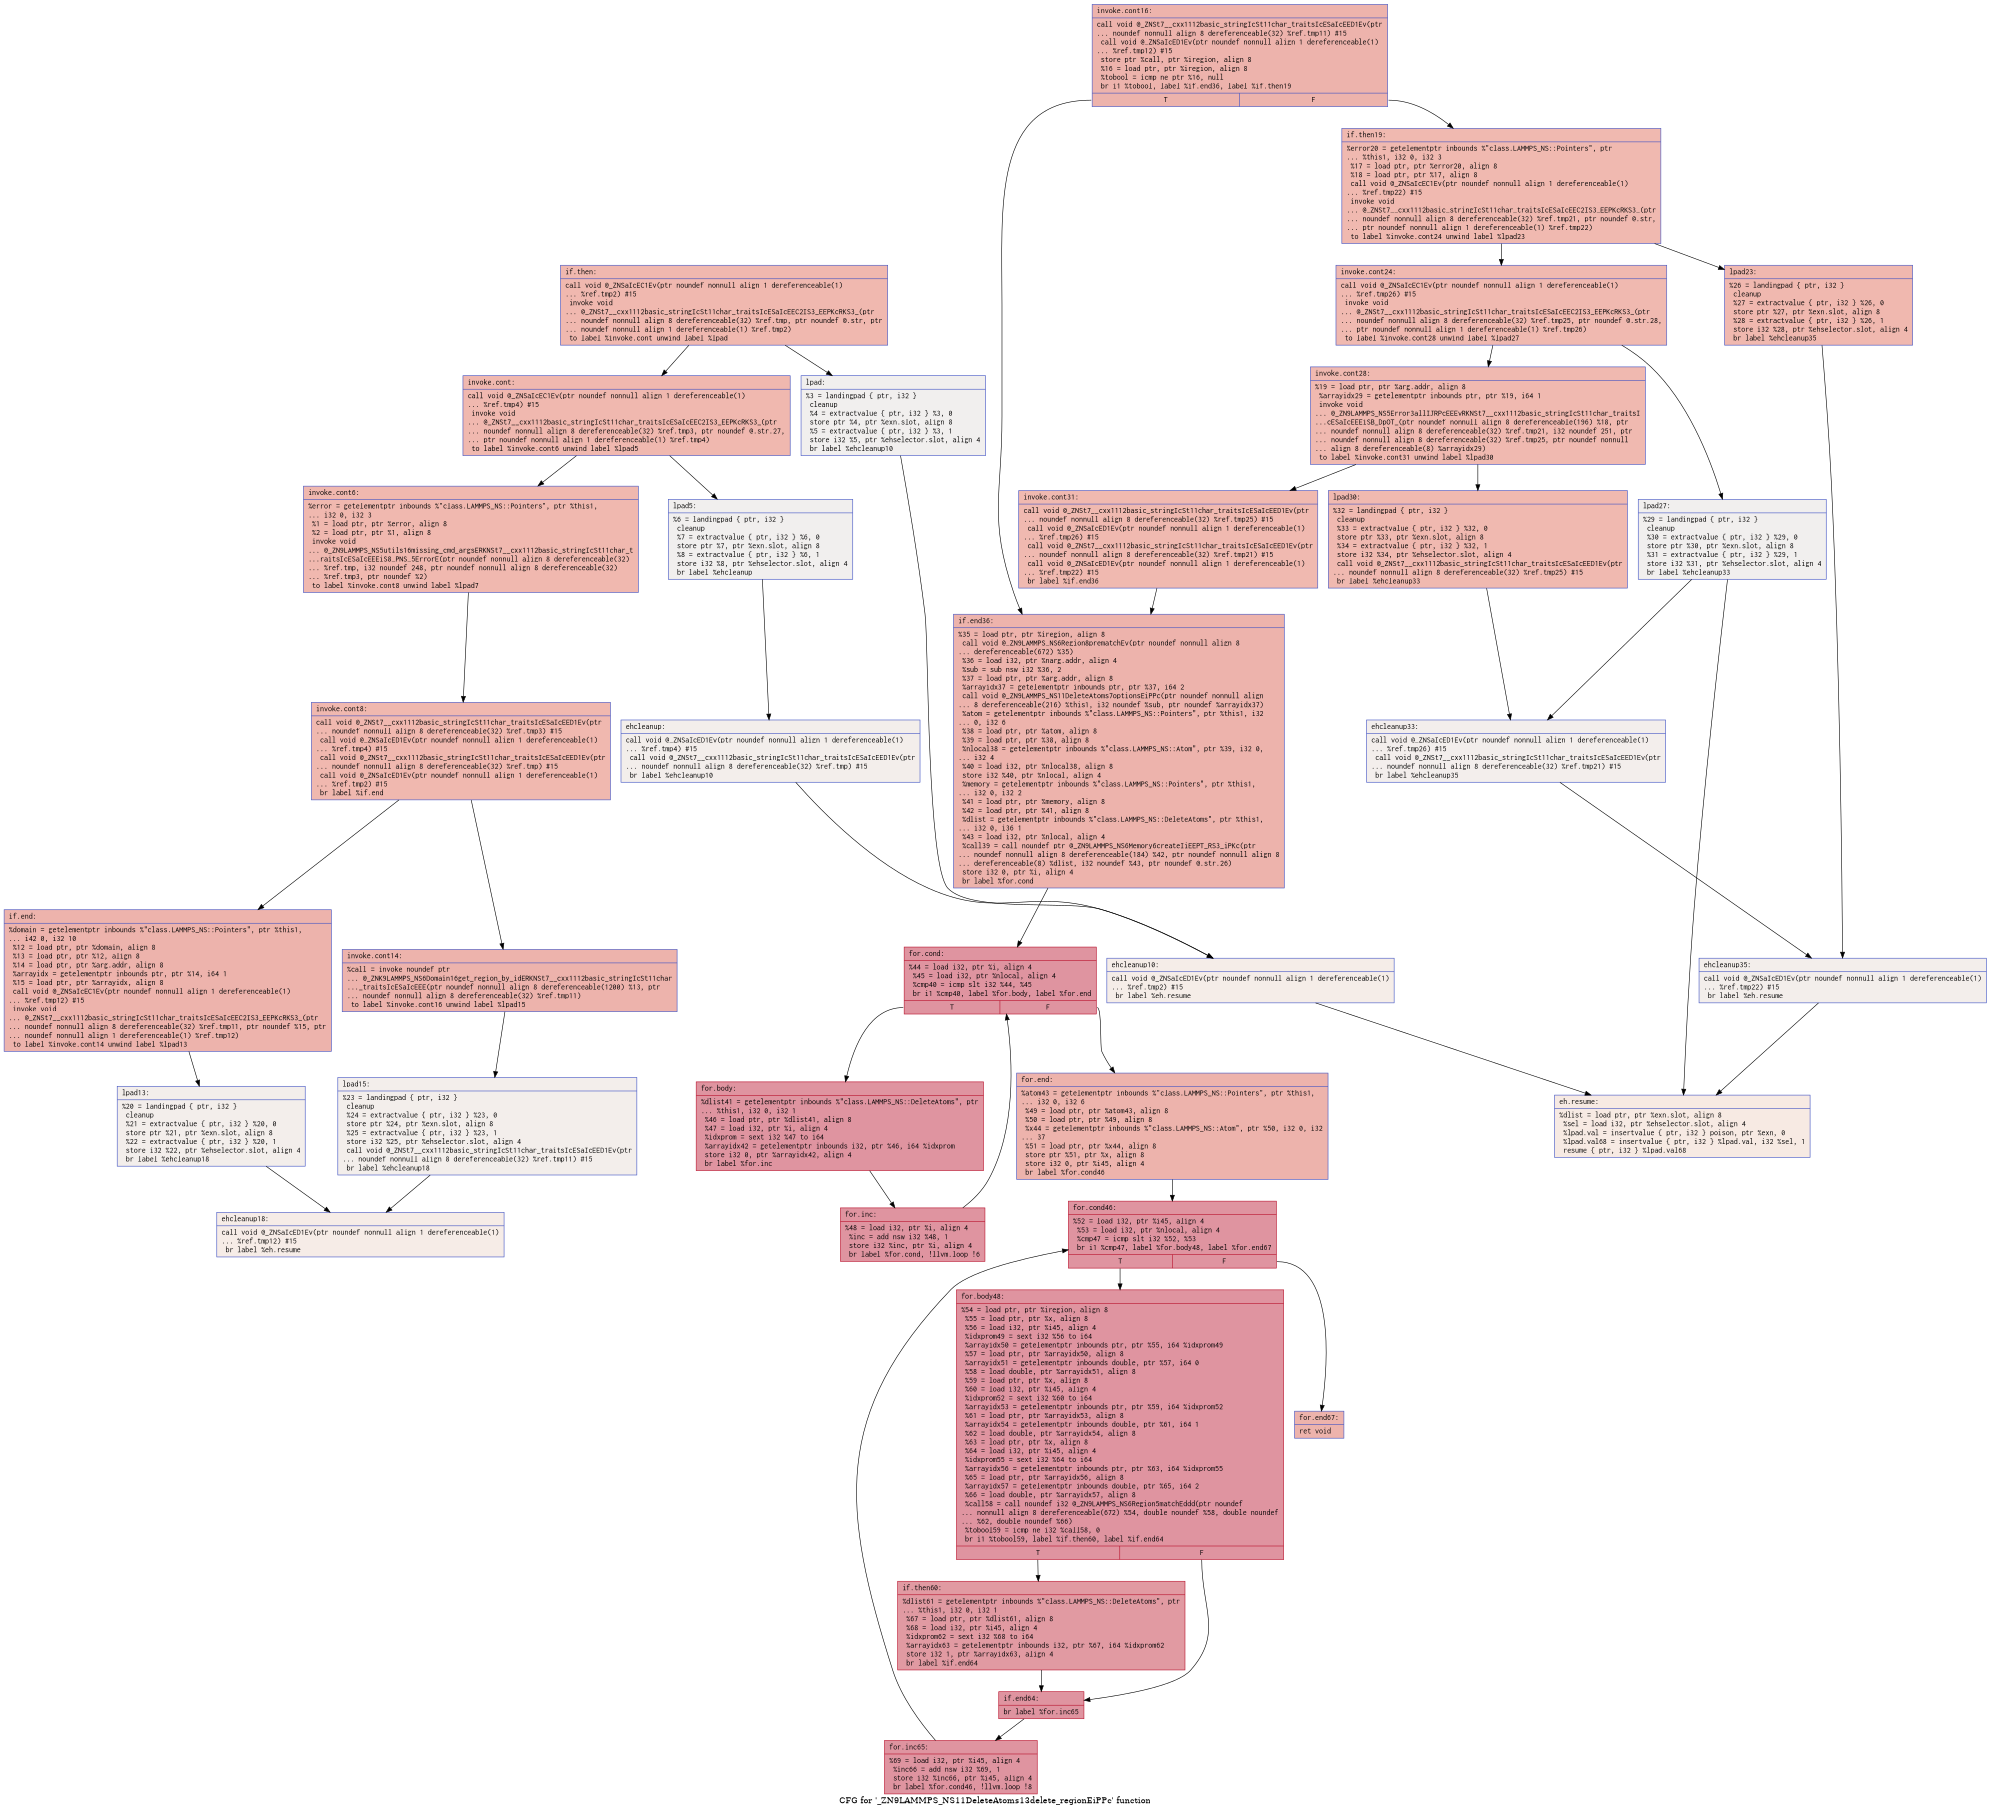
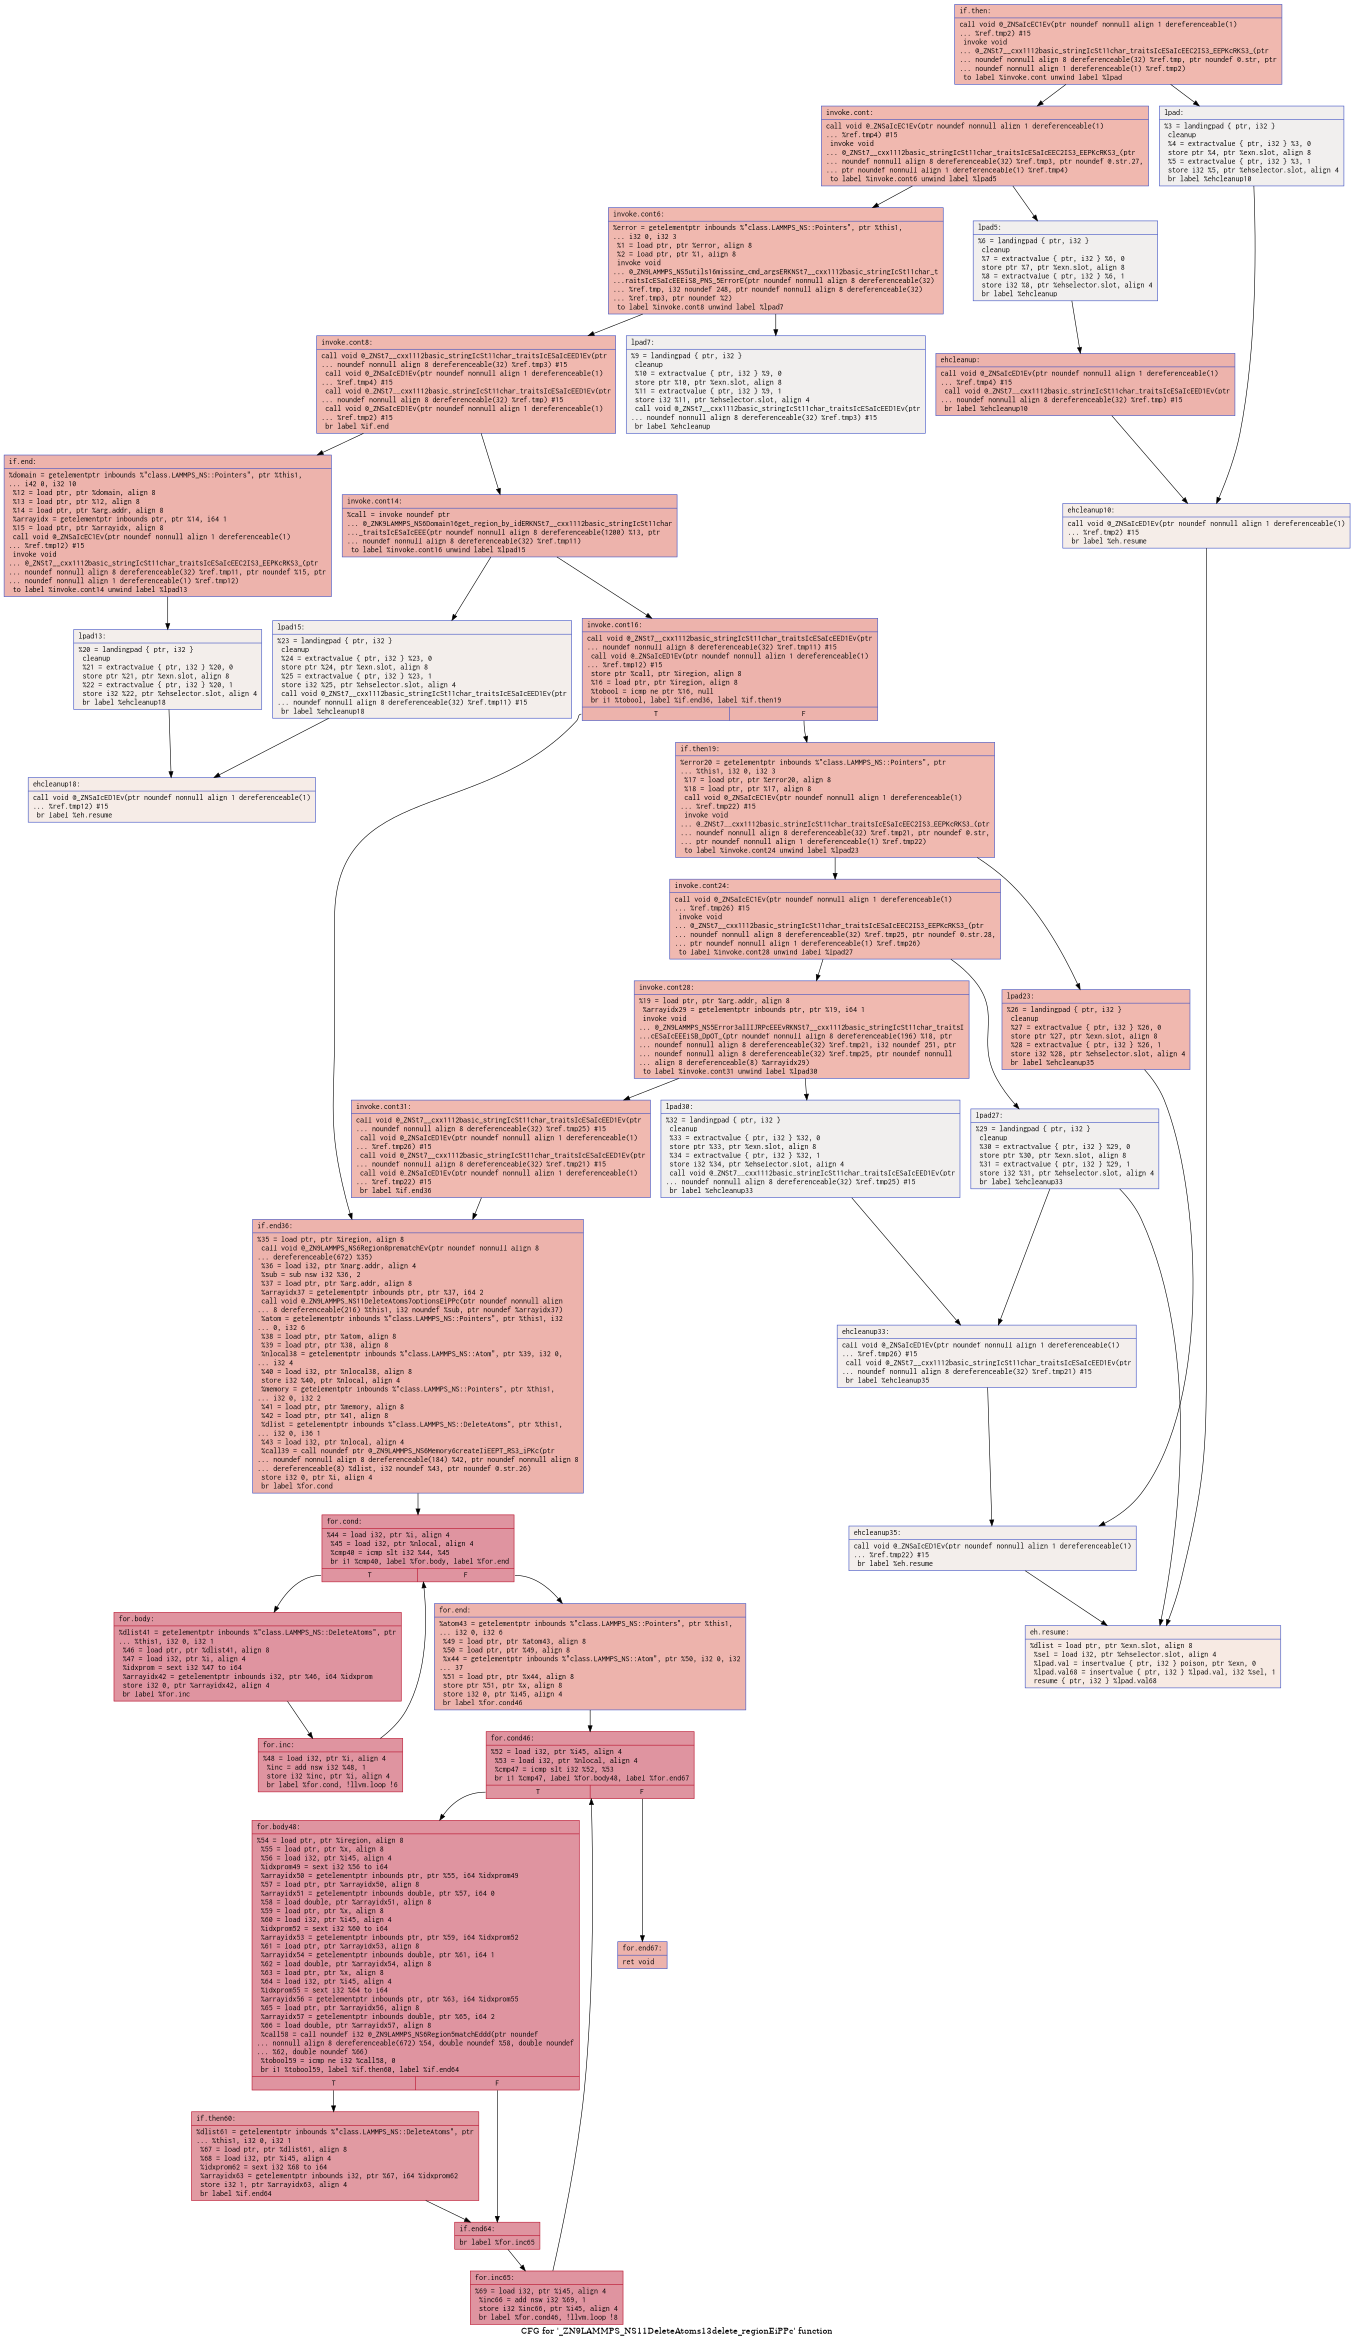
node "lpad7:": added
node "lpad30:": fillcolor #de614d70 -> #e0dbd870
edge "invoke.cont14:" -> "invoke.cont16:": added
node "ehcleanup:": fillcolor #e5d8d170 -> #d6524470
